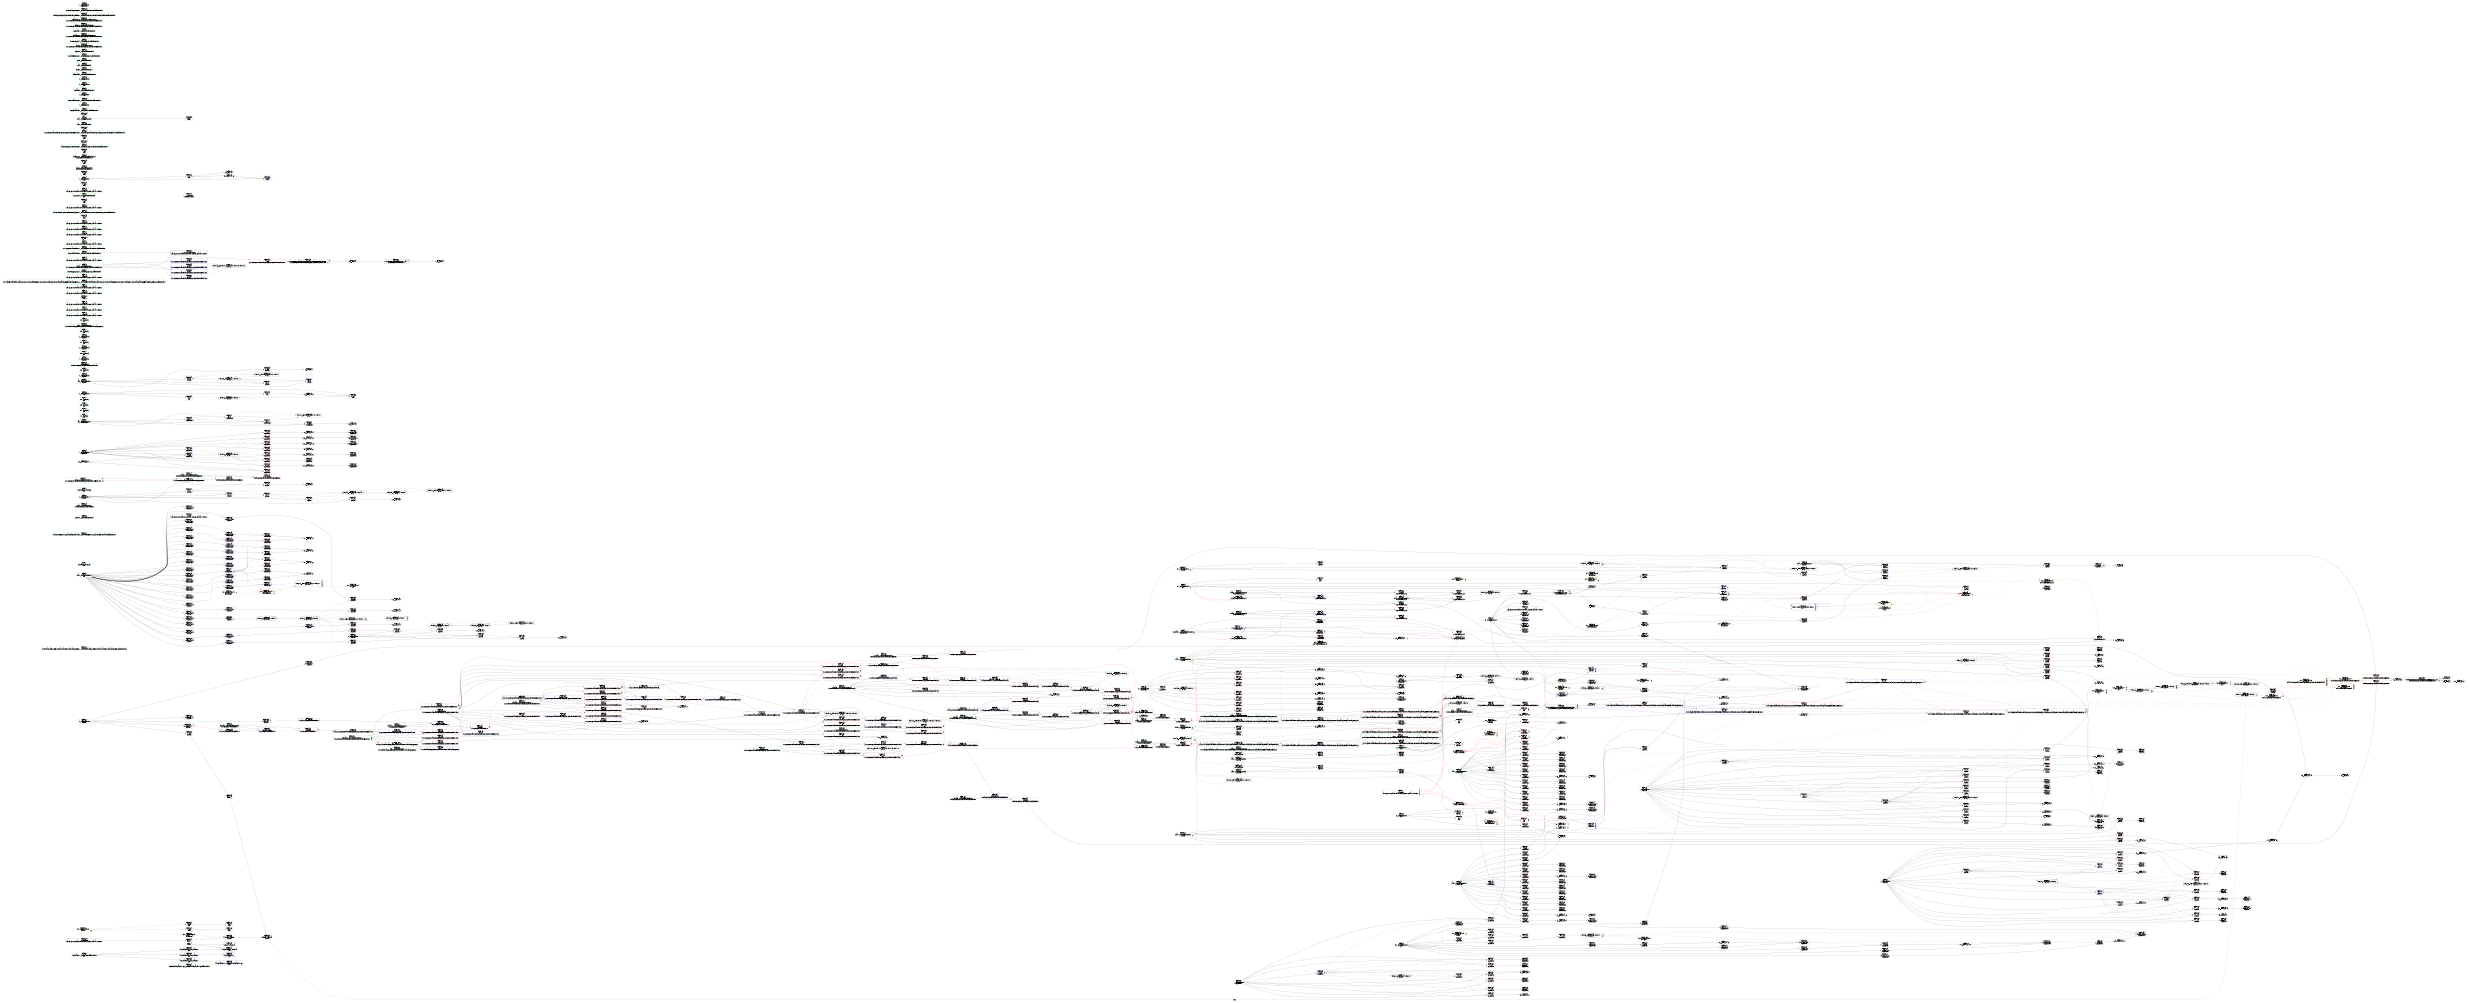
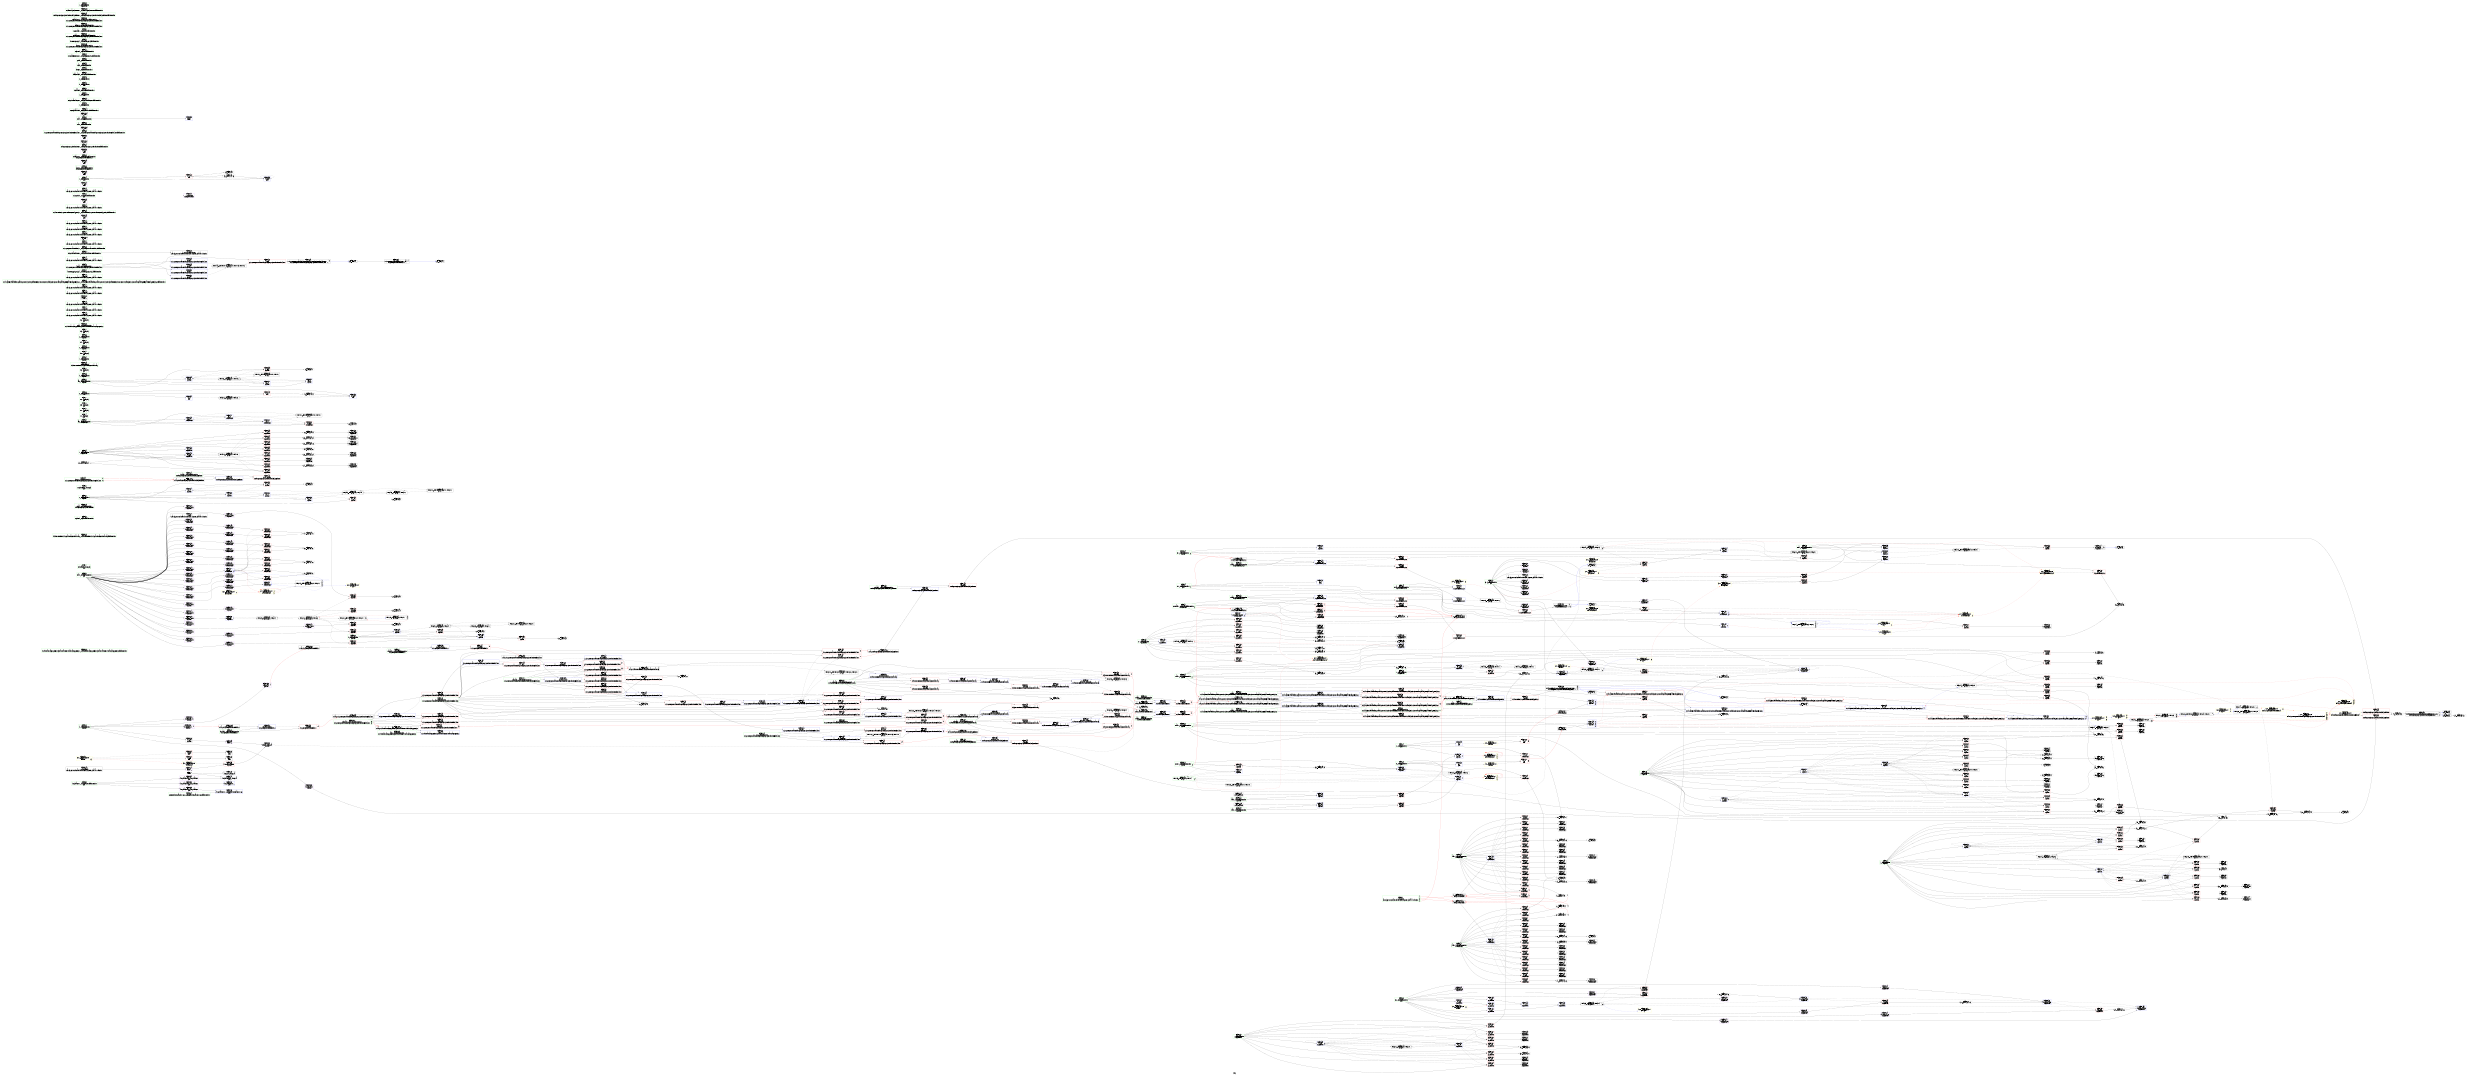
node "NodeID: 137": removed
